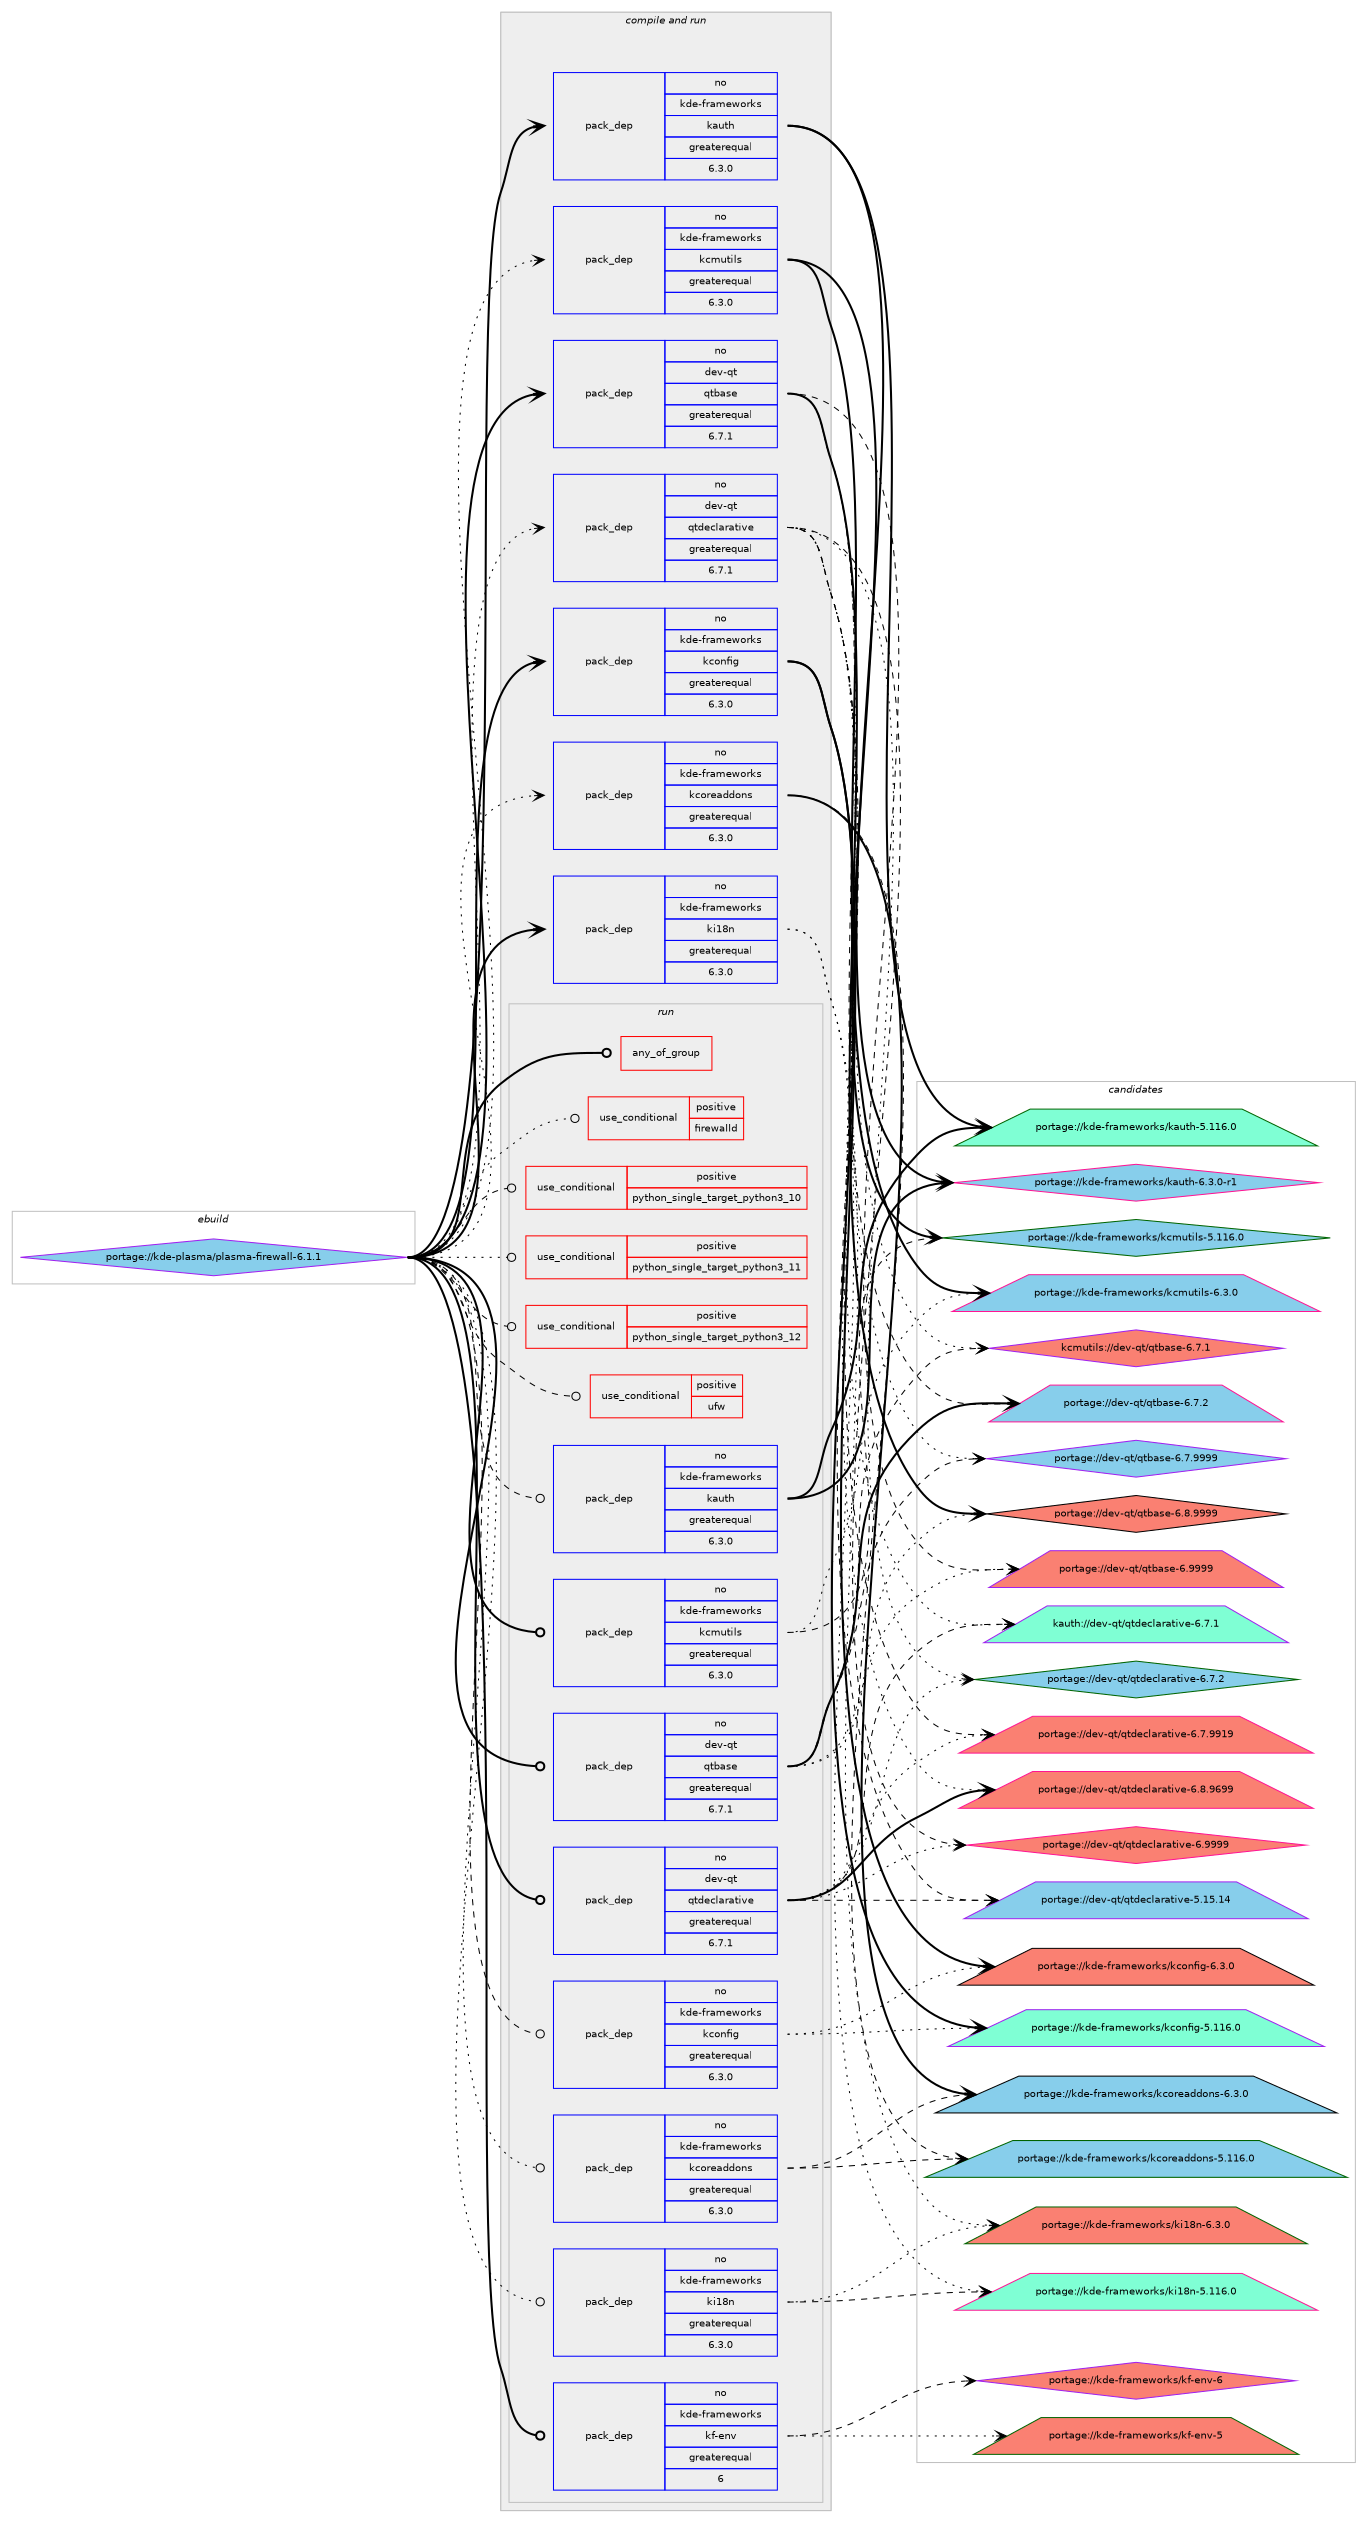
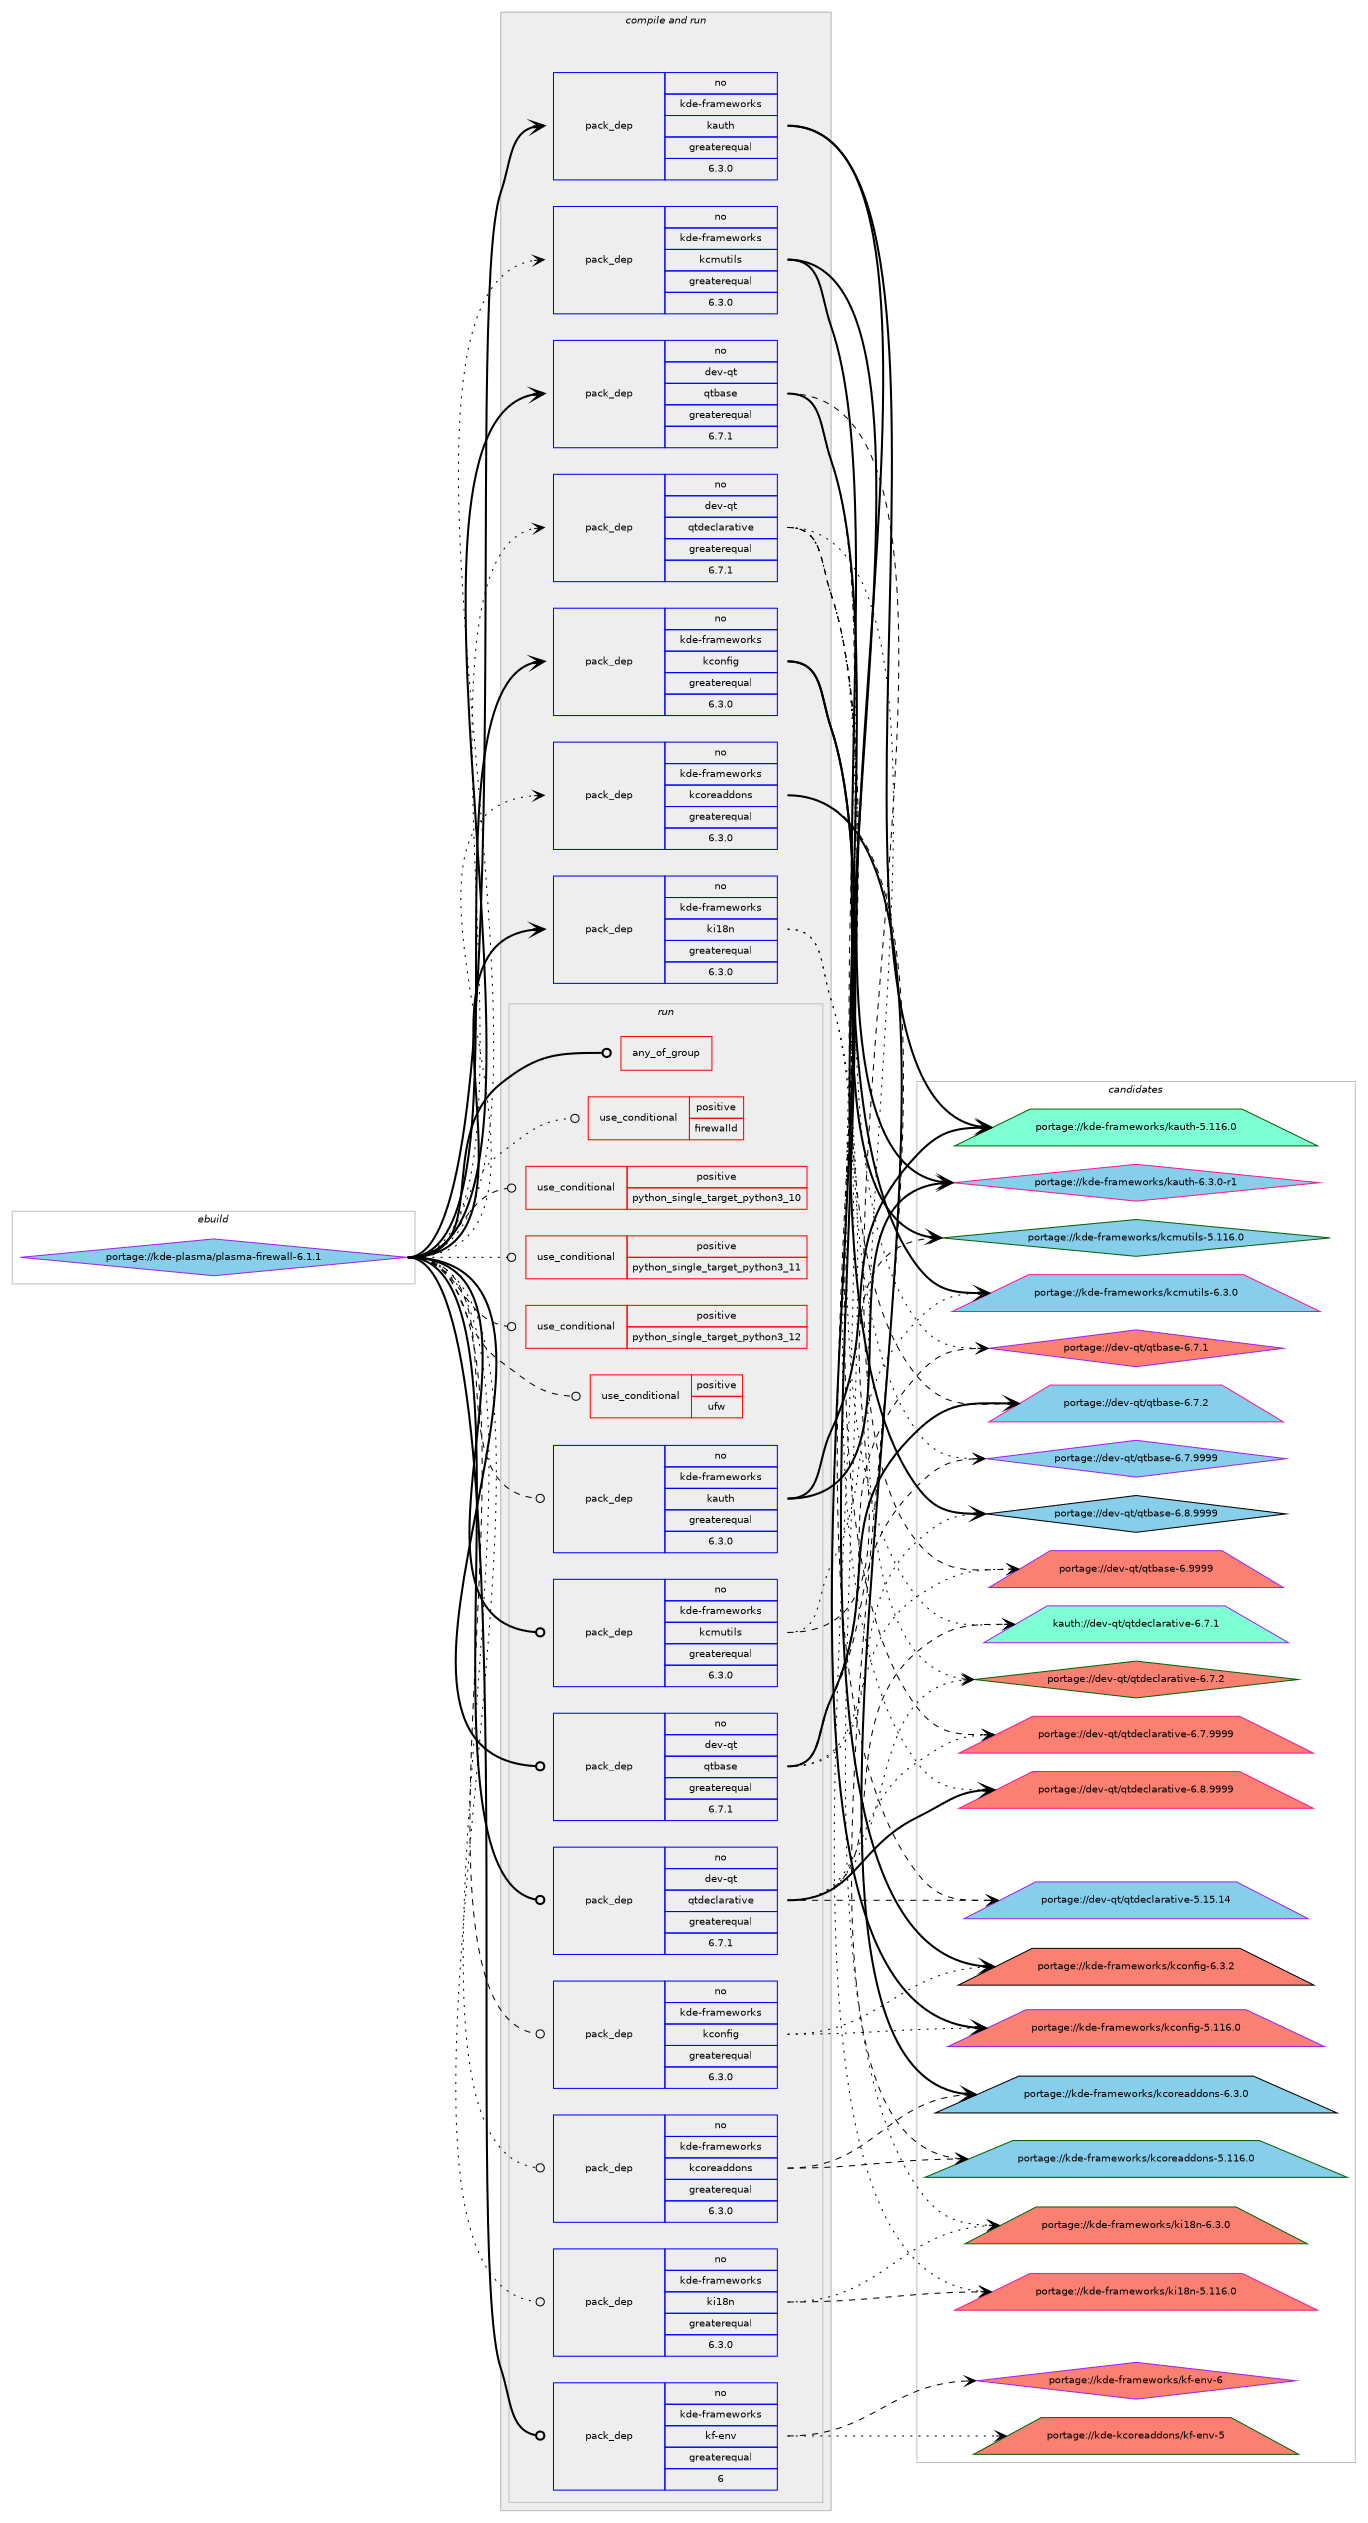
node "kcmutils://dev-qt/qtbase-6.7.1": label "kcmutils://dev-qt/qtbase-6.7.1" -> "portage://dev-qt/qtbase-6.7.1"
node "portage://dev-qt/qtbase-6.8.9999": fillcolor salmon -> skyblue
node "portage://dev-qt/qtdeclarative-6.7.2": fillcolor skyblue -> salmon
node "portage://dev-qt/qtdeclarative-6.7.9919": label "portage://dev-qt/qtdeclarative-6.7.9919" -> "portage://dev-qt/qtdeclarative-6.7.9999"
node "portage://dev-qt/qtdeclarative-6.8.9699": label "portage://dev-qt/qtdeclarative-6.8.9699" -> "portage://dev-qt/qtdeclarative-6.8.9999"
node "portage://dev-qt/qtdeclarative-6.9999": removed
node "portage://kde-frameworks/kconfig-6.3.0": label "portage://kde-frameworks/kconfig-6.3.0" -> "portage://kde-frameworks/kconfig-6.3.2"
node "portage://kde-frameworks/kconfig-5.116.0": fillcolor aquamarine -> salmon
node "portage://kde-frameworks/ki18n-5.116.0": fillcolor aquamarine -> salmon
node "portage://kde-frameworks/kf-env-5": label "portage://kde-frameworks/kf-env-5" -> "portage://kde-kcoreaddons/kf-env-5"
